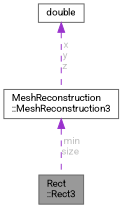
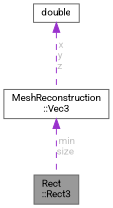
node "MeshReconstruction ::MeshReconstruction3": label "MeshReconstruction ::MeshReconstruction3" -> "MeshReconstruction ::Vec3"
